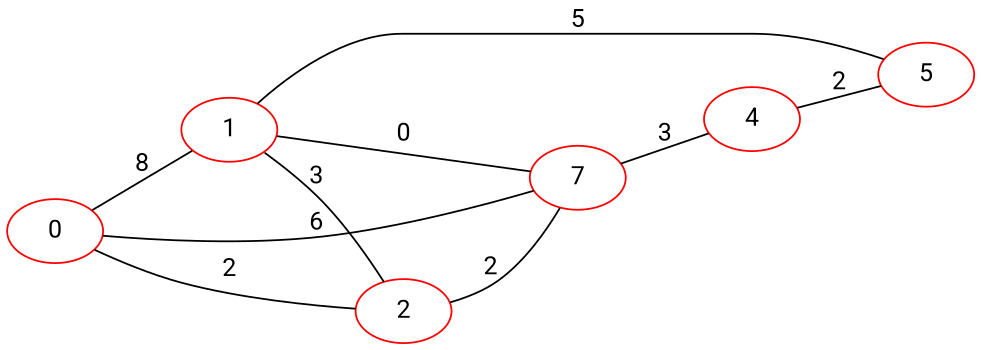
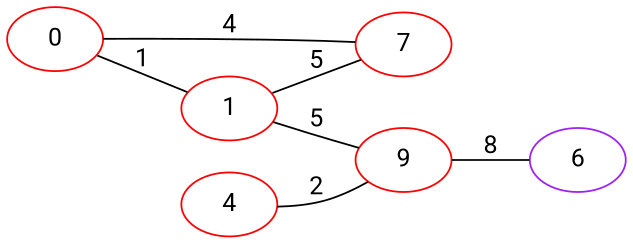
node "5": label "5" -> "9"
edge "1" -- "7": label "0" -> "5"
edge "4" -- "7": removed, label "3"
node "6": added
edge "1" -- "0": label "8" -> "1"
edge "7" -- "0": label "6" -> "4"
node "2": removed
